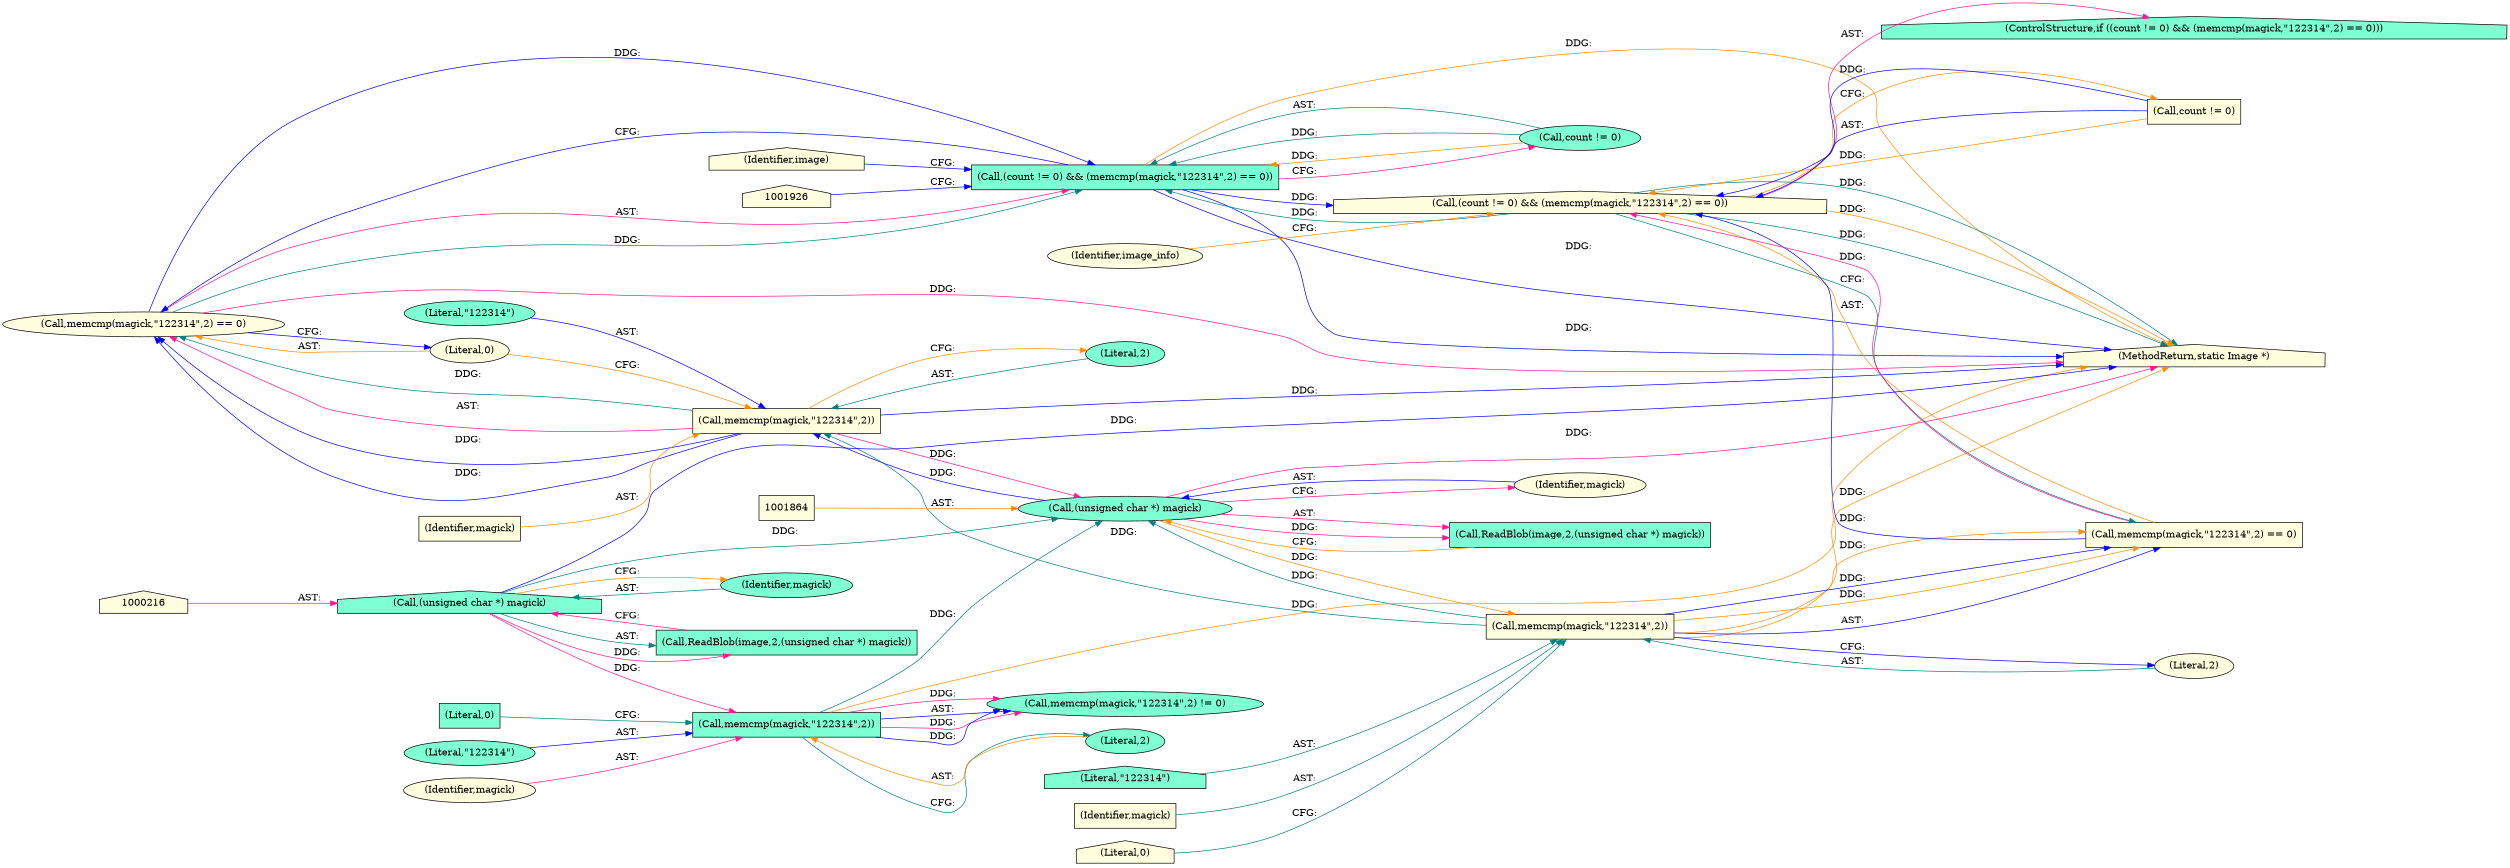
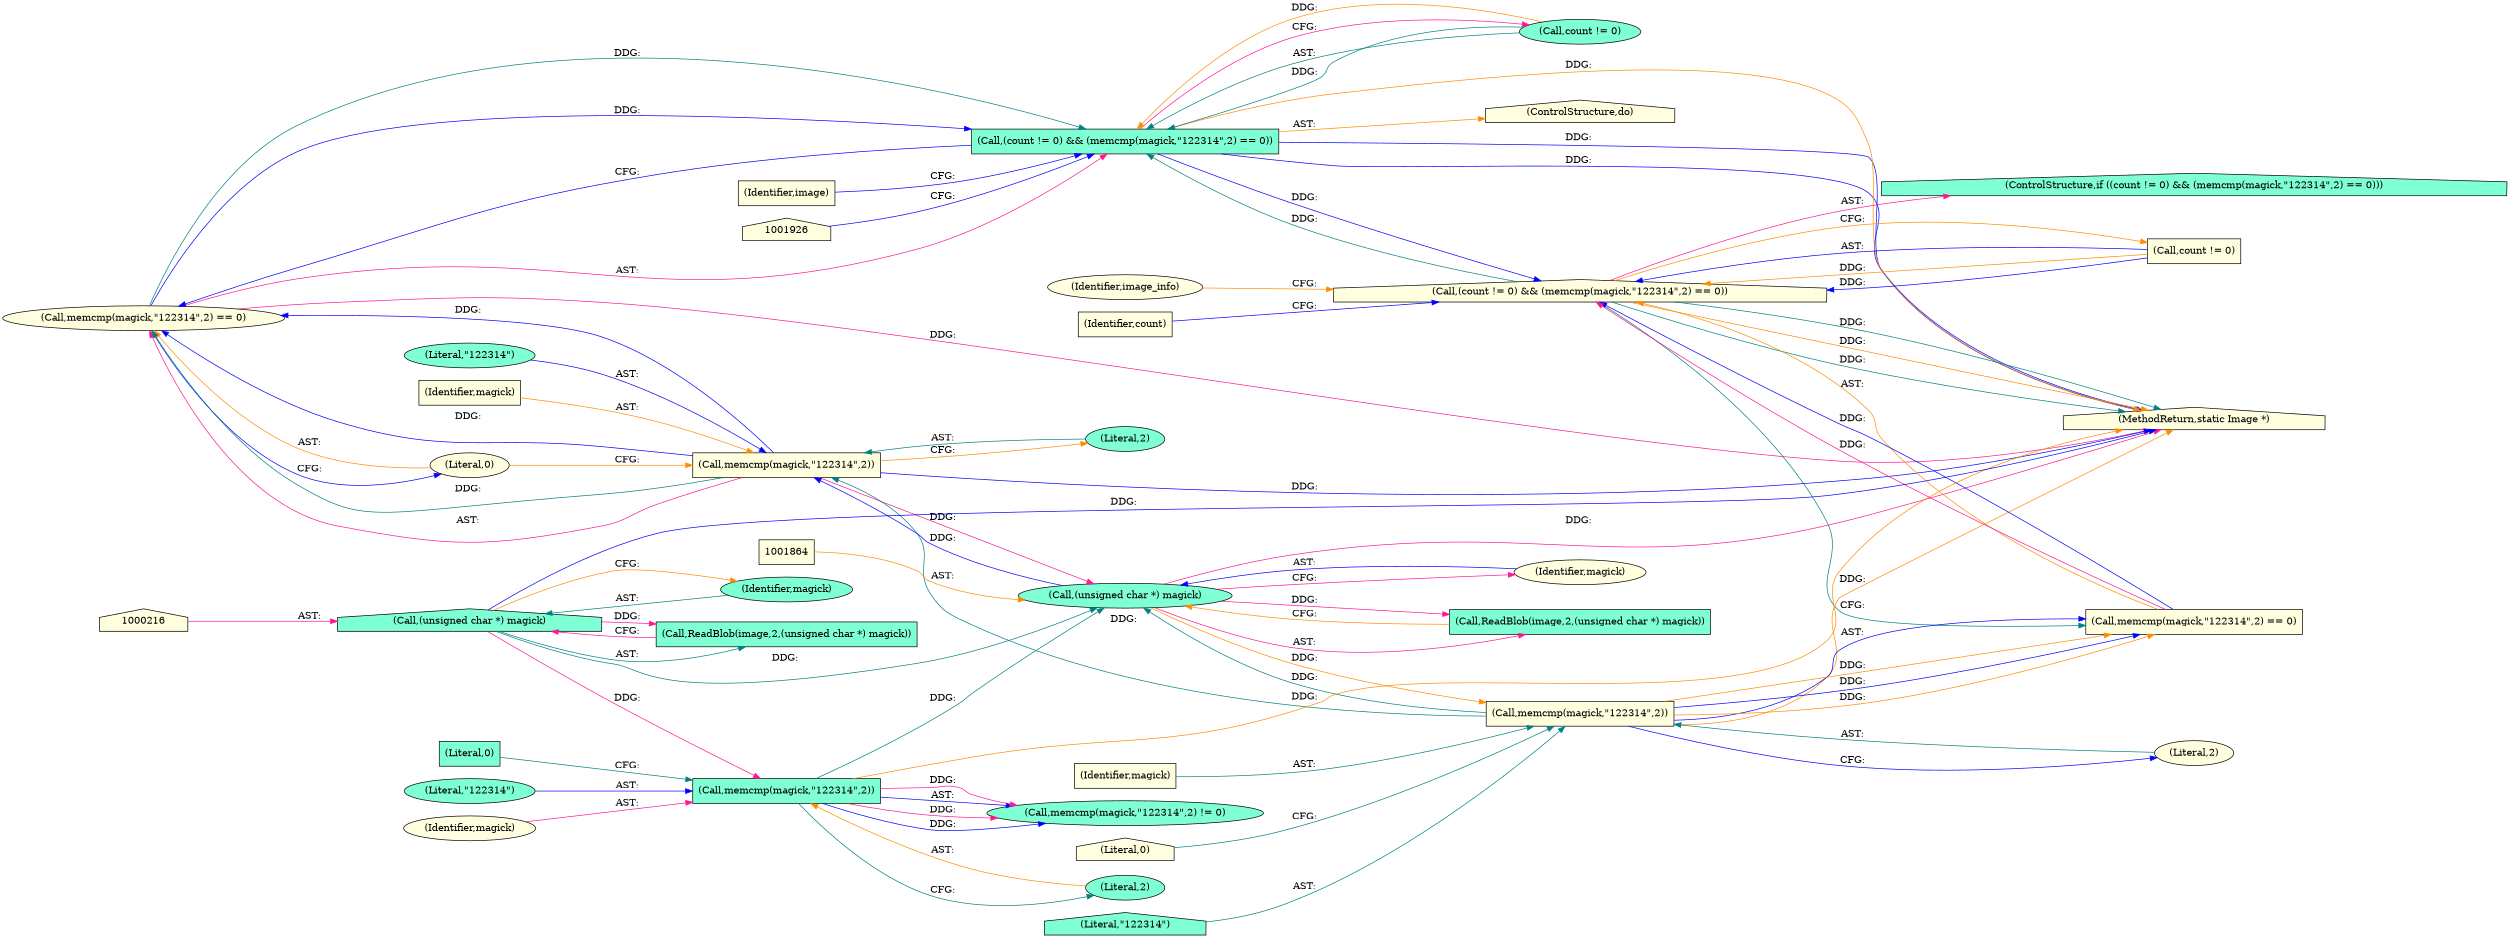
node "(ControlStructure,do)": added
node "(Identifier,image)": shape house -> box
node "(Identifier,count)": added
